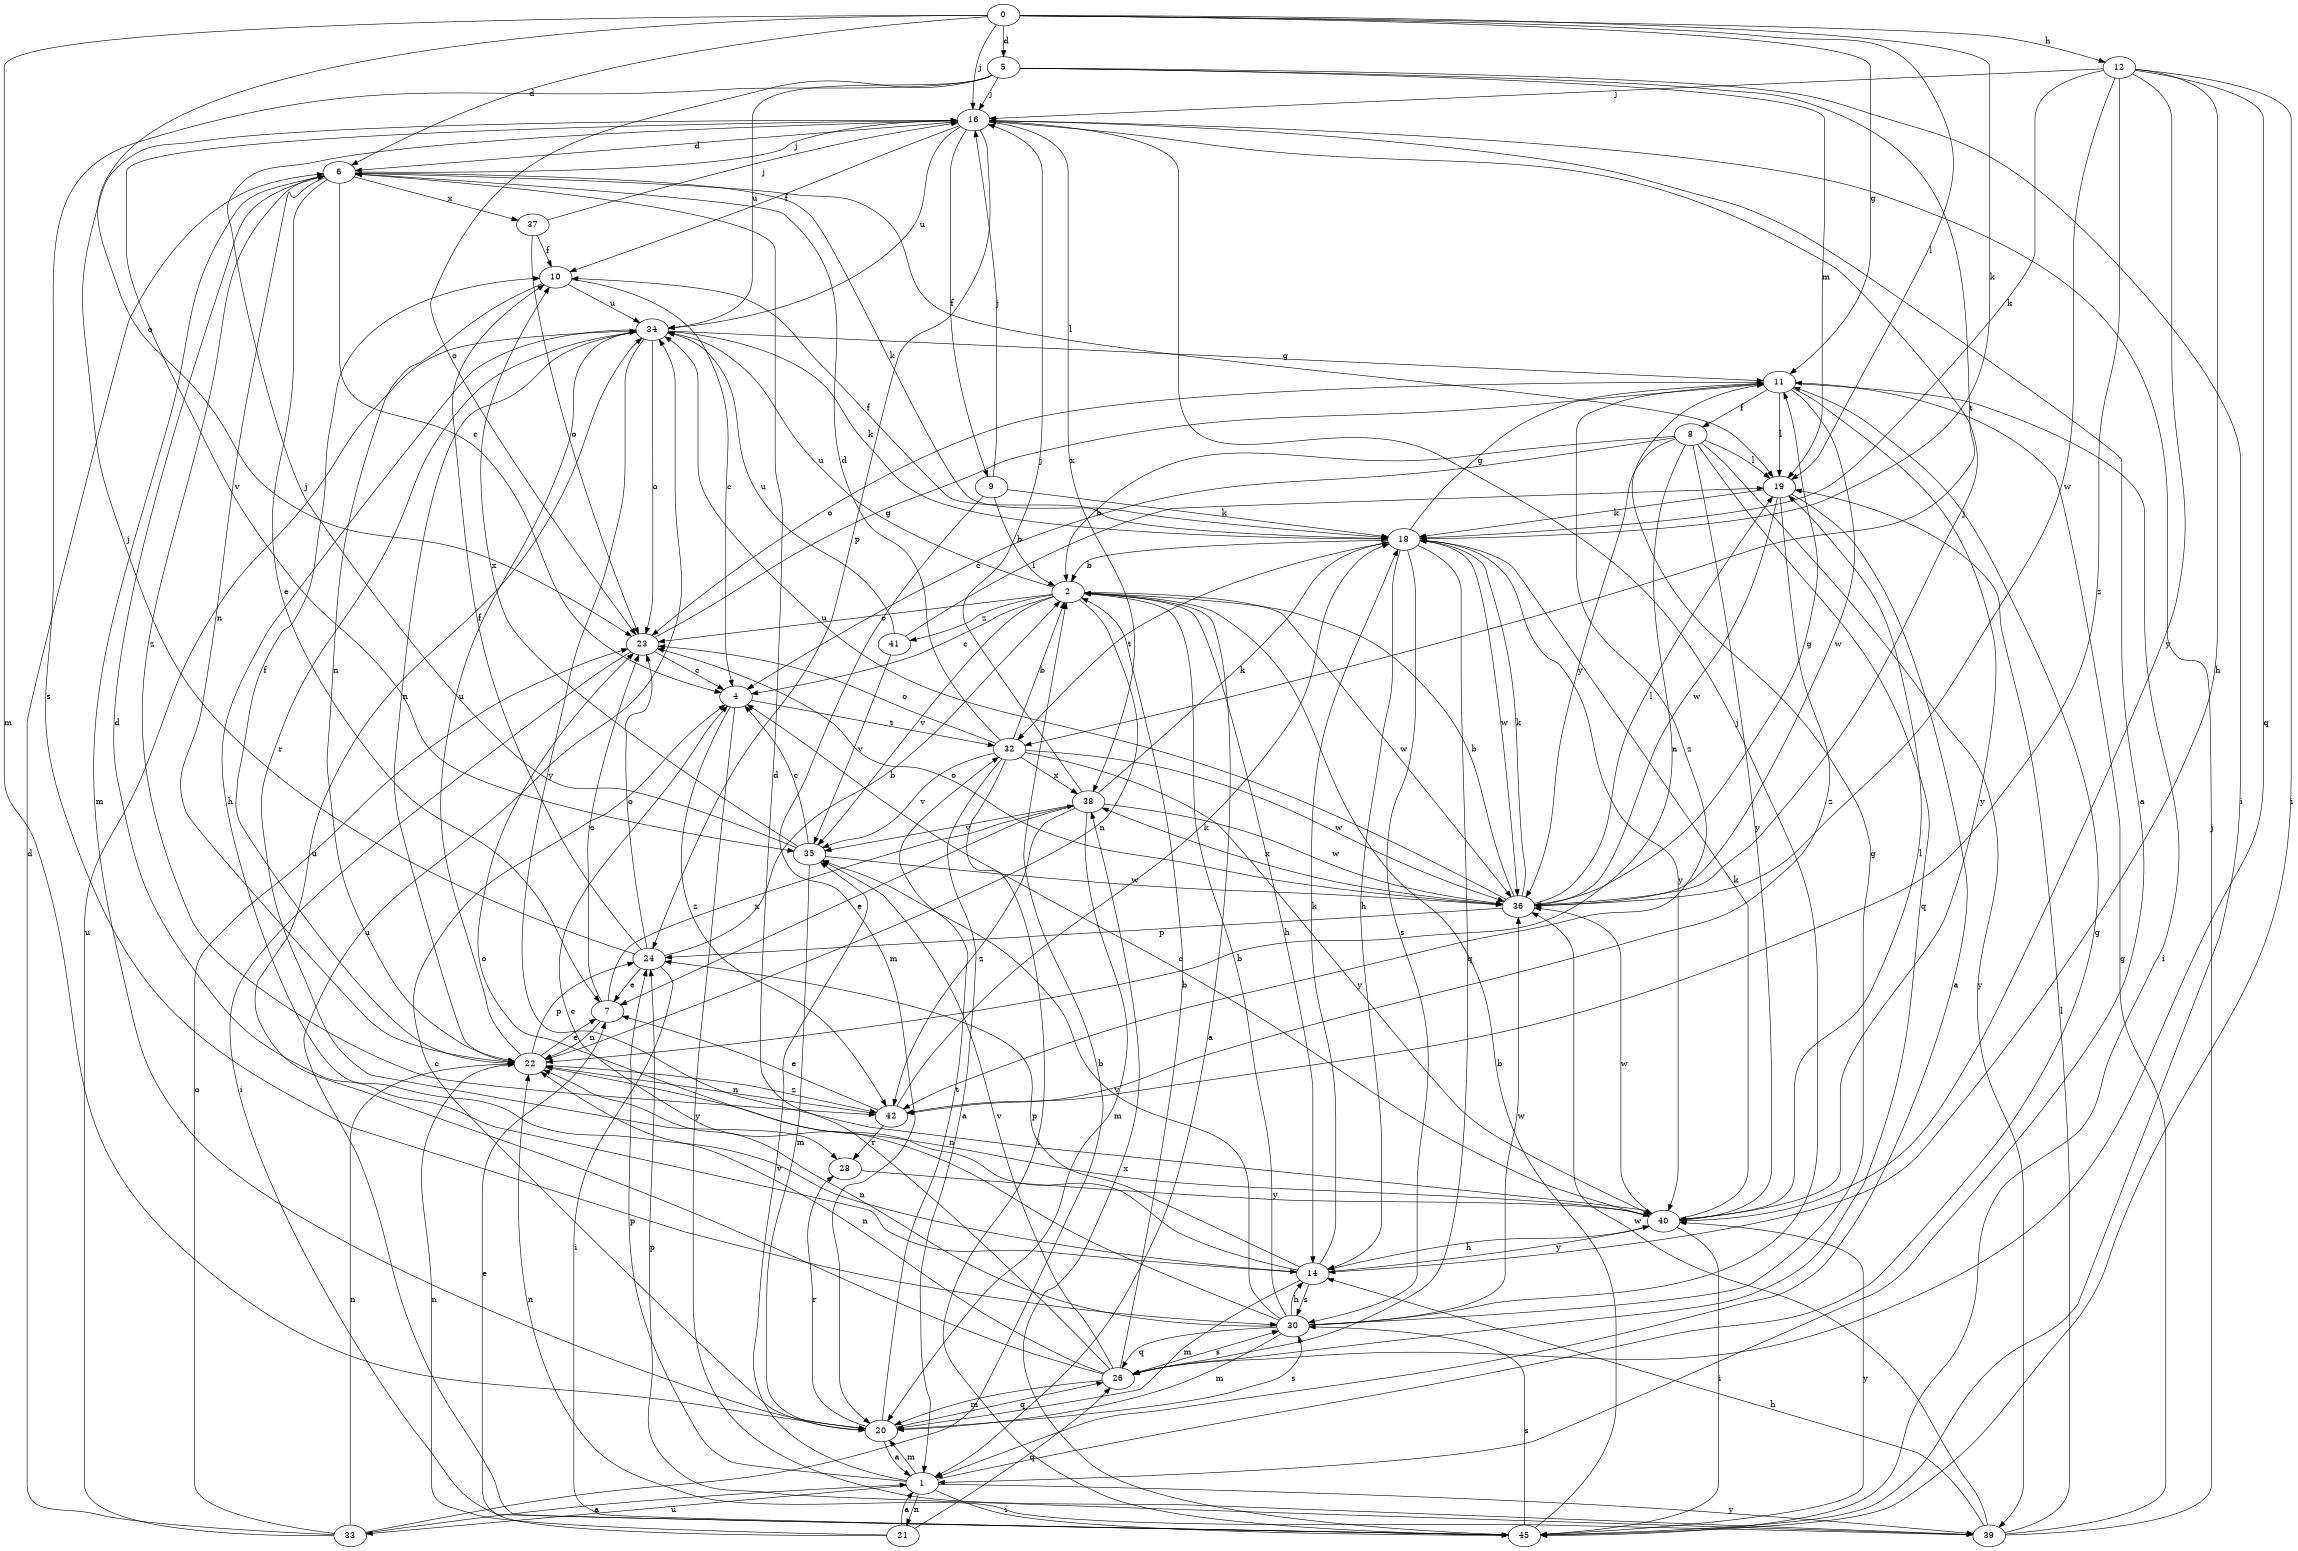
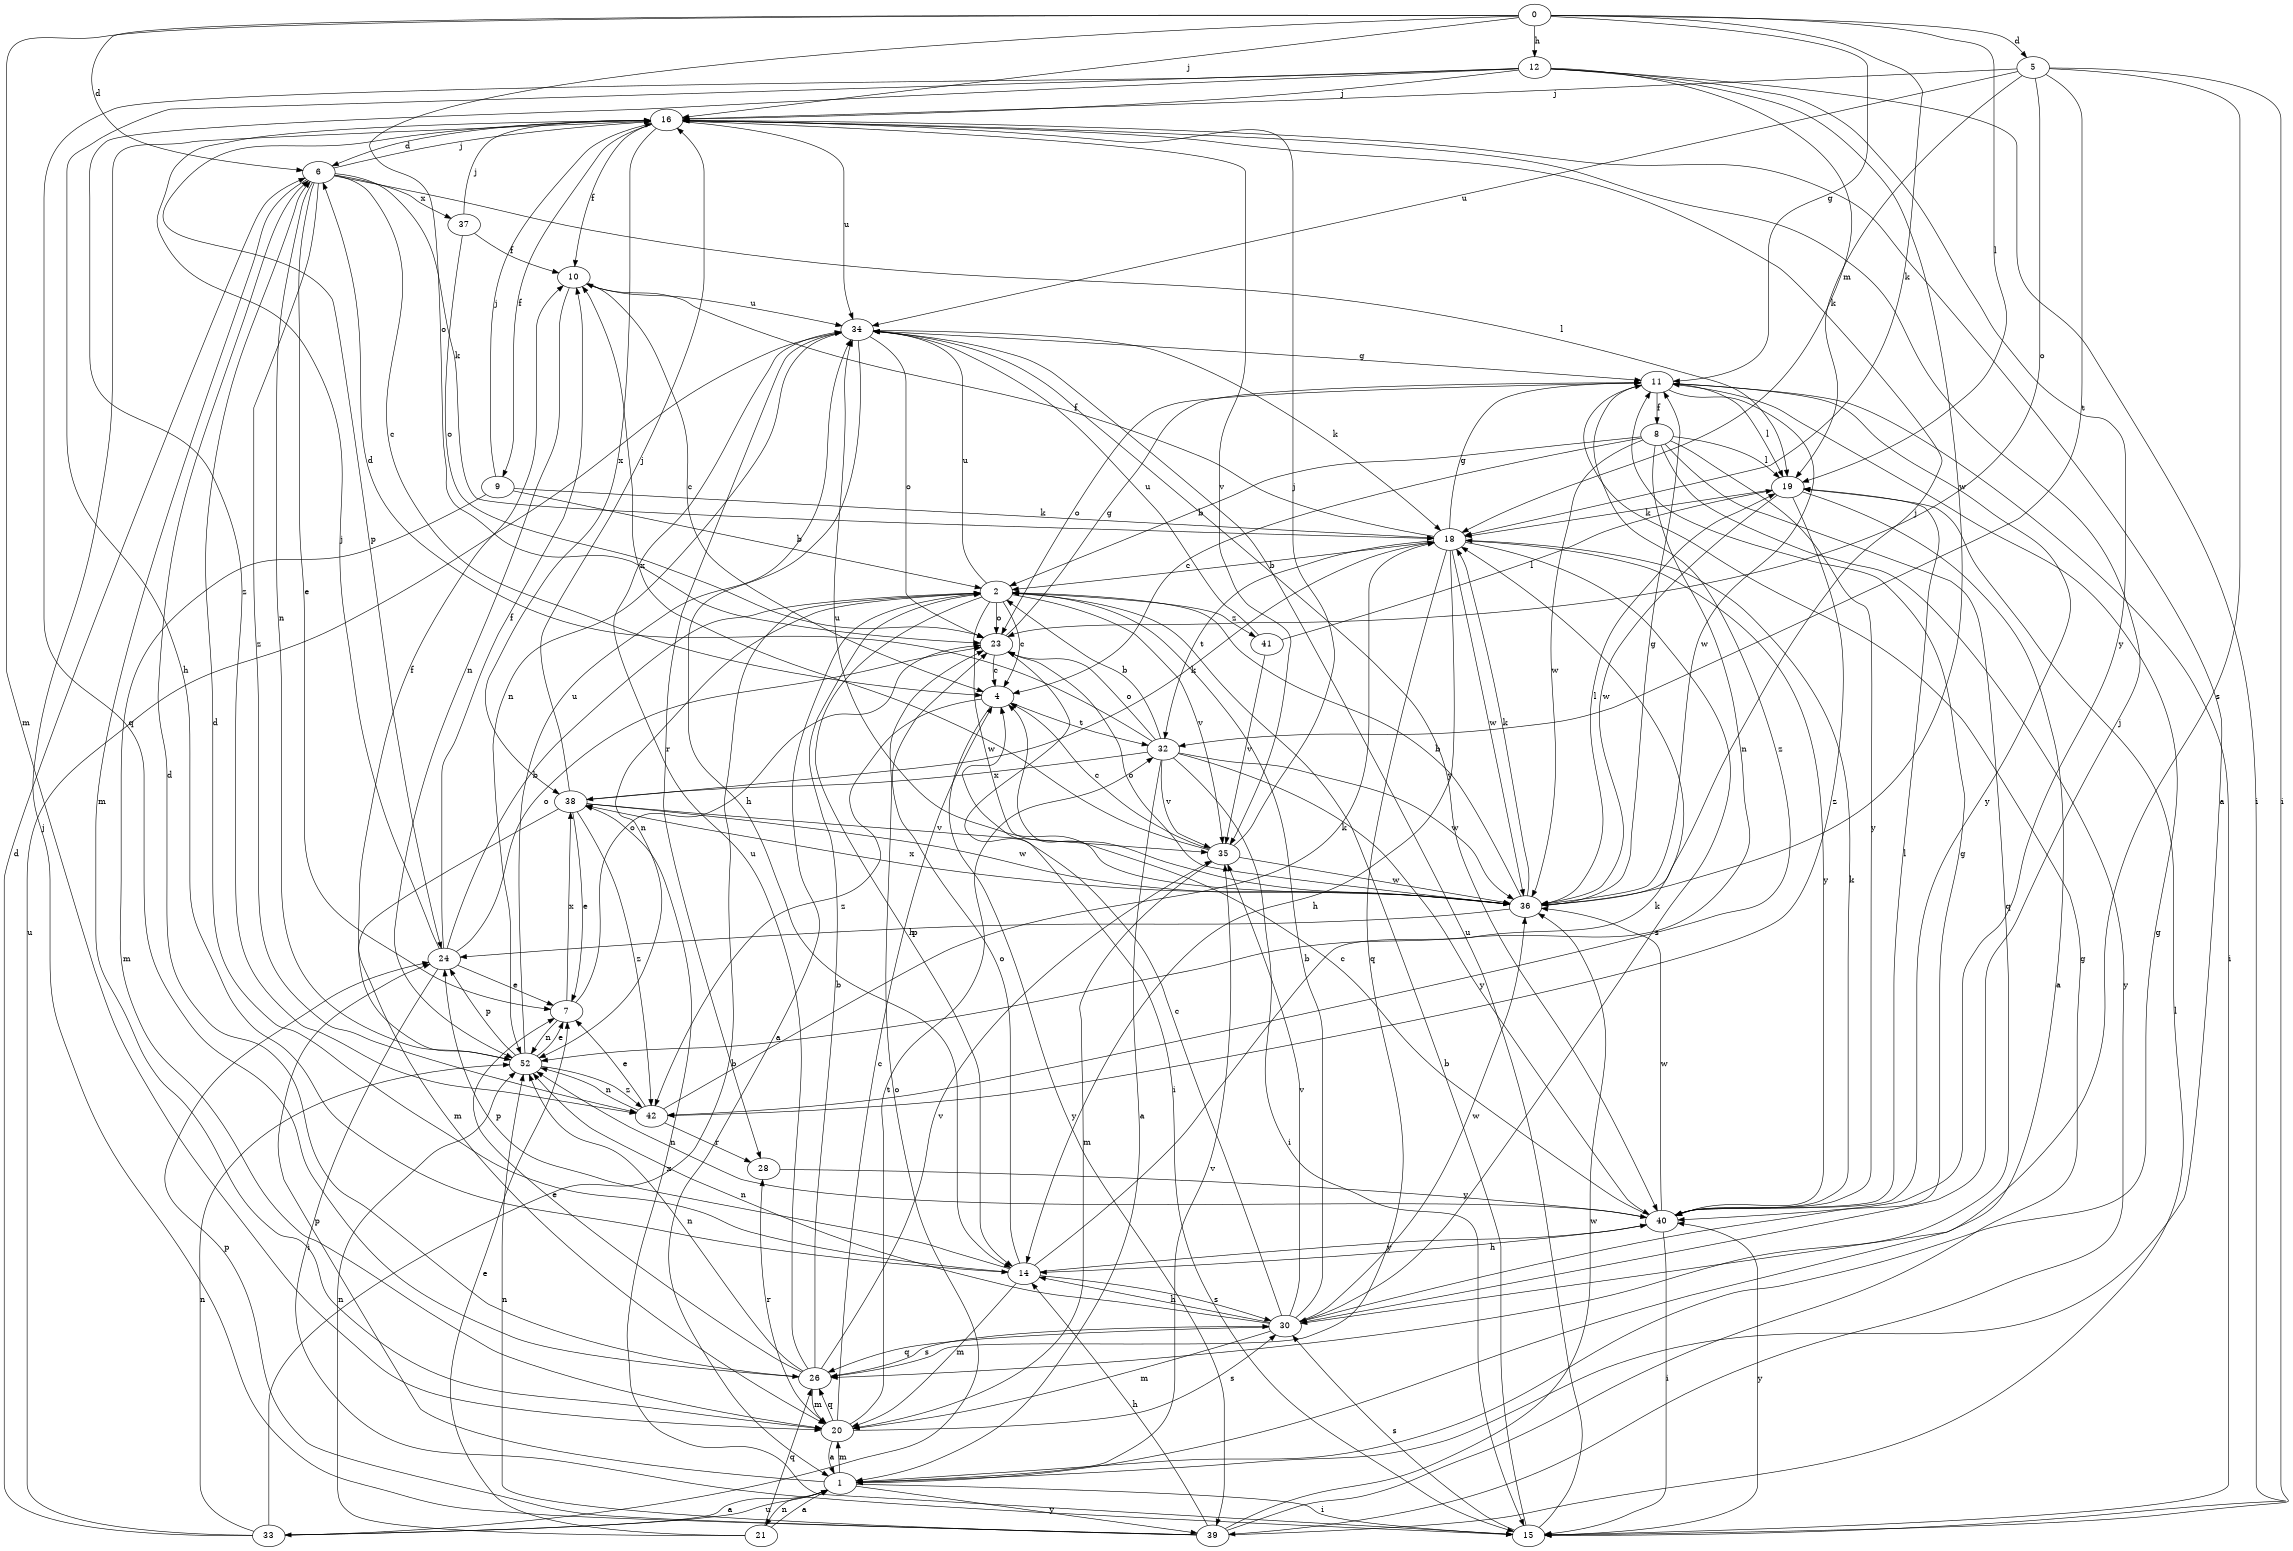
edge "8" -> "36": label "y" -> "w"
node "22": label "22" -> "52"
edge "26" -> "7": added, label "e"
node "45": label "45" -> "15"
